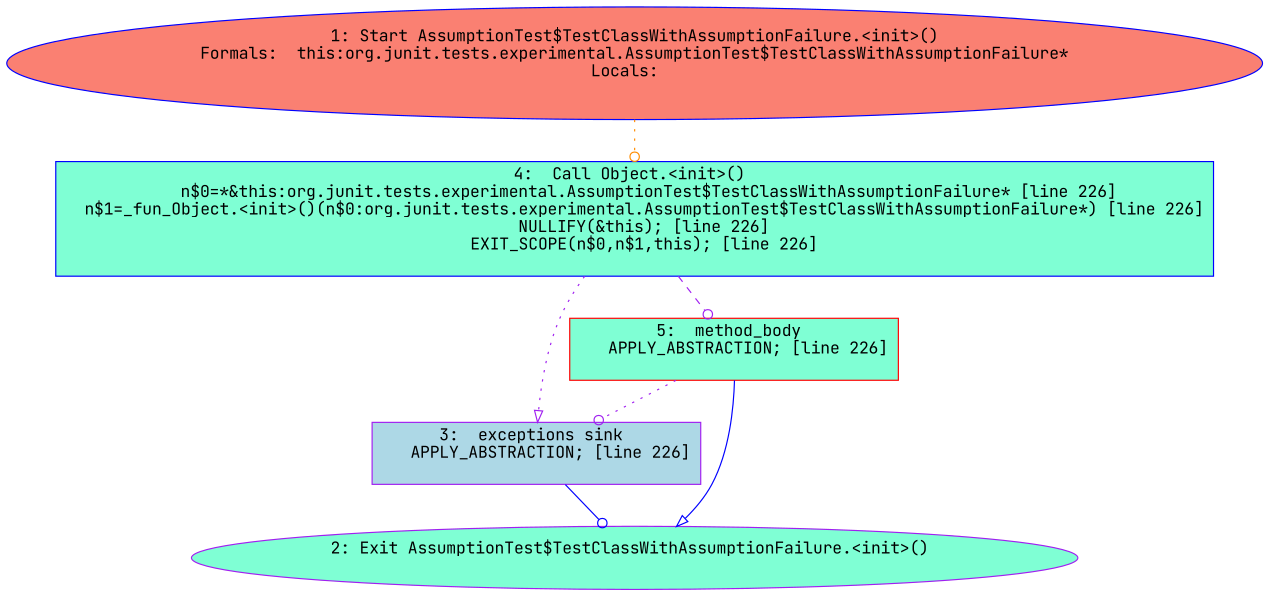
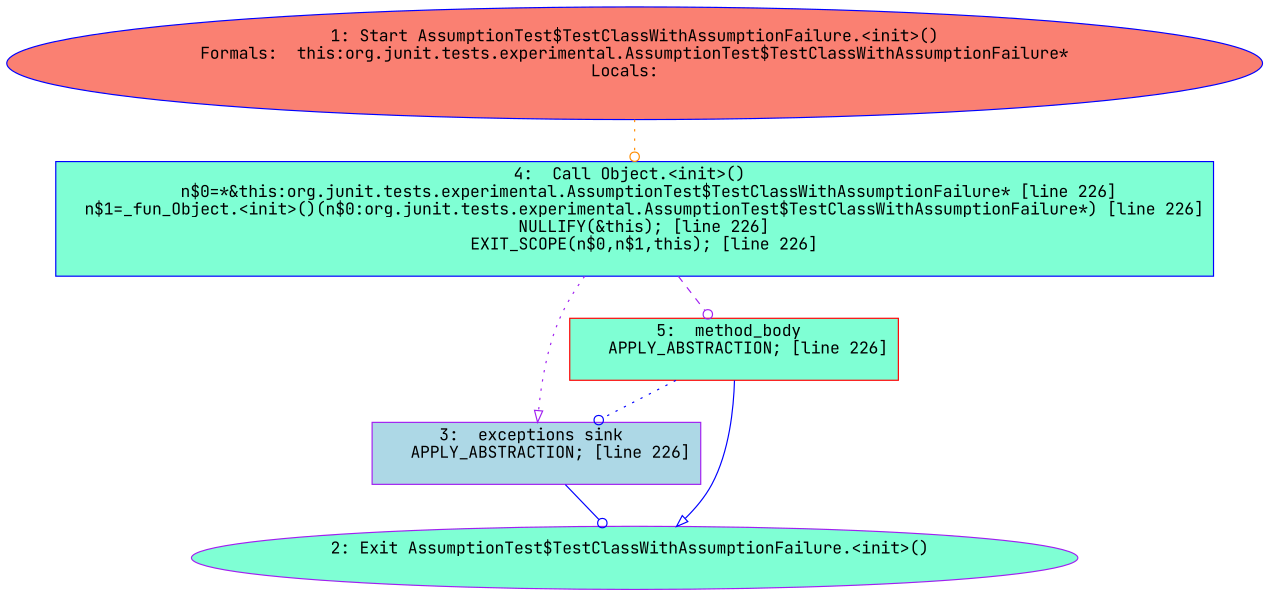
edge "5:  method_body APPLY_ABSTRACTION; [line 226]" -> "3:  exceptions sink APPLY_ABSTRACTION; [line 226]": color purple -> blue
